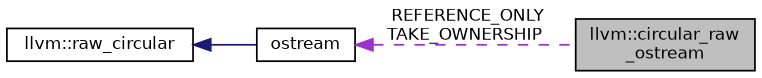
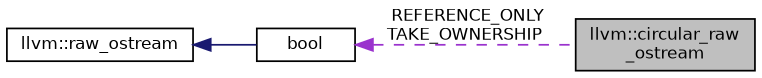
node "llvm::raw_circular": label "llvm::raw_circular" -> "llvm::raw_ostream"
node "ostream": label "ostream" -> "bool"
